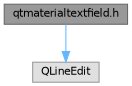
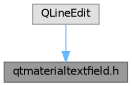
edge "qtmaterialtextfield.h" -> "QLineEdit": reversed
